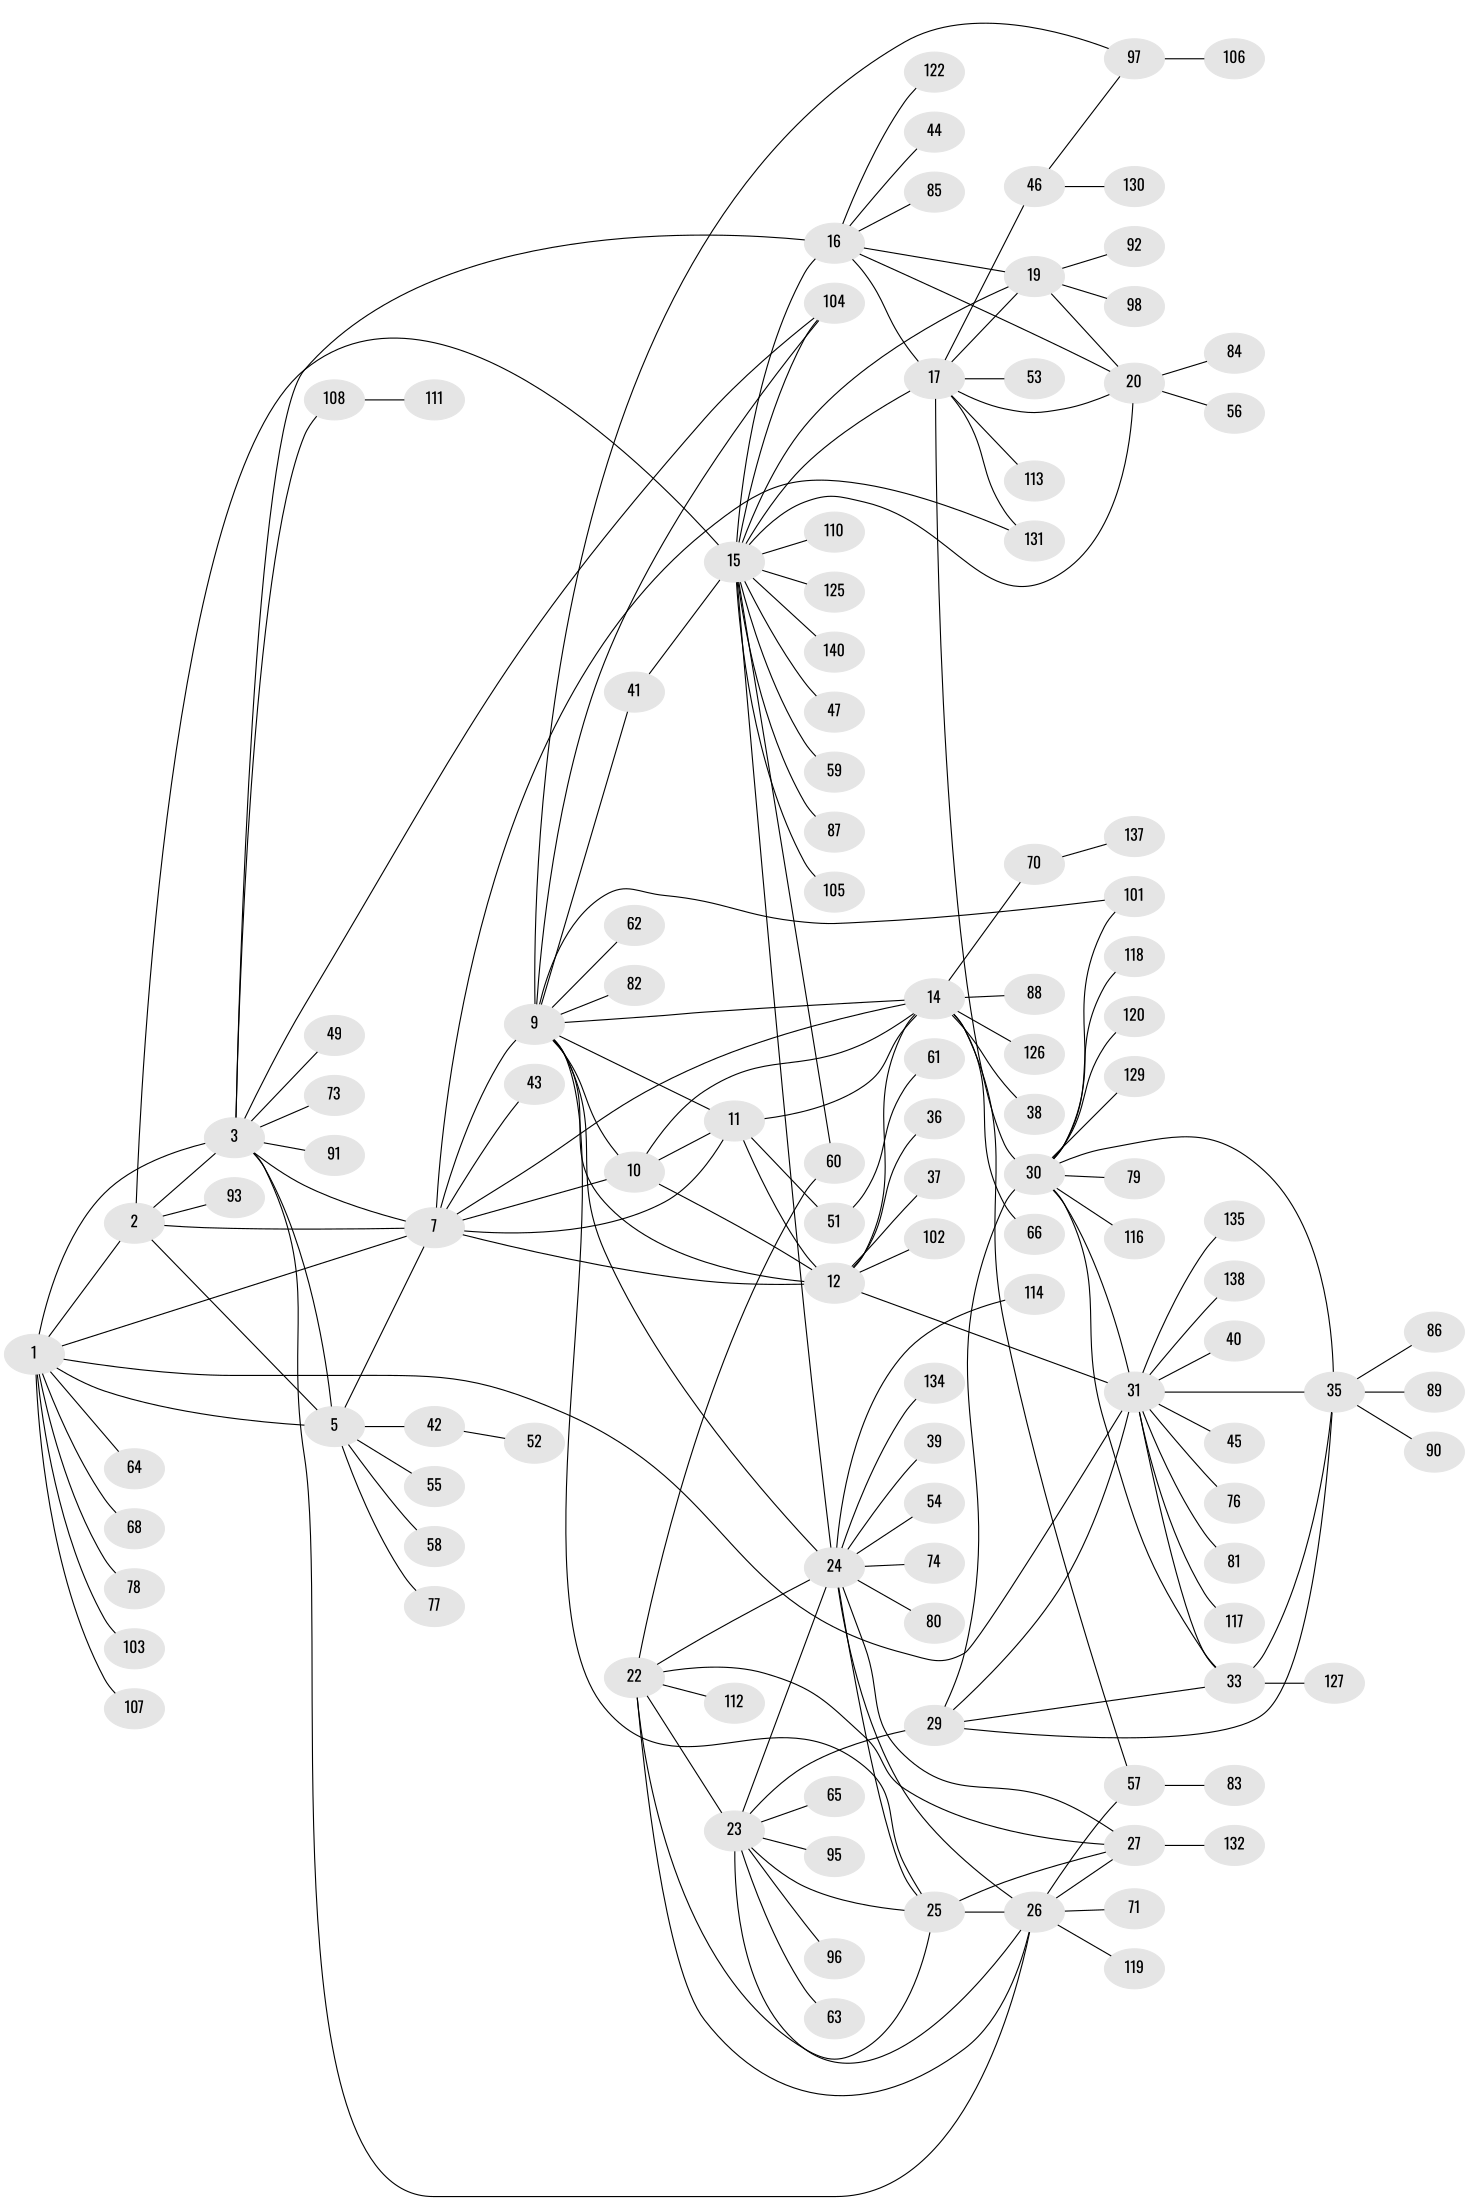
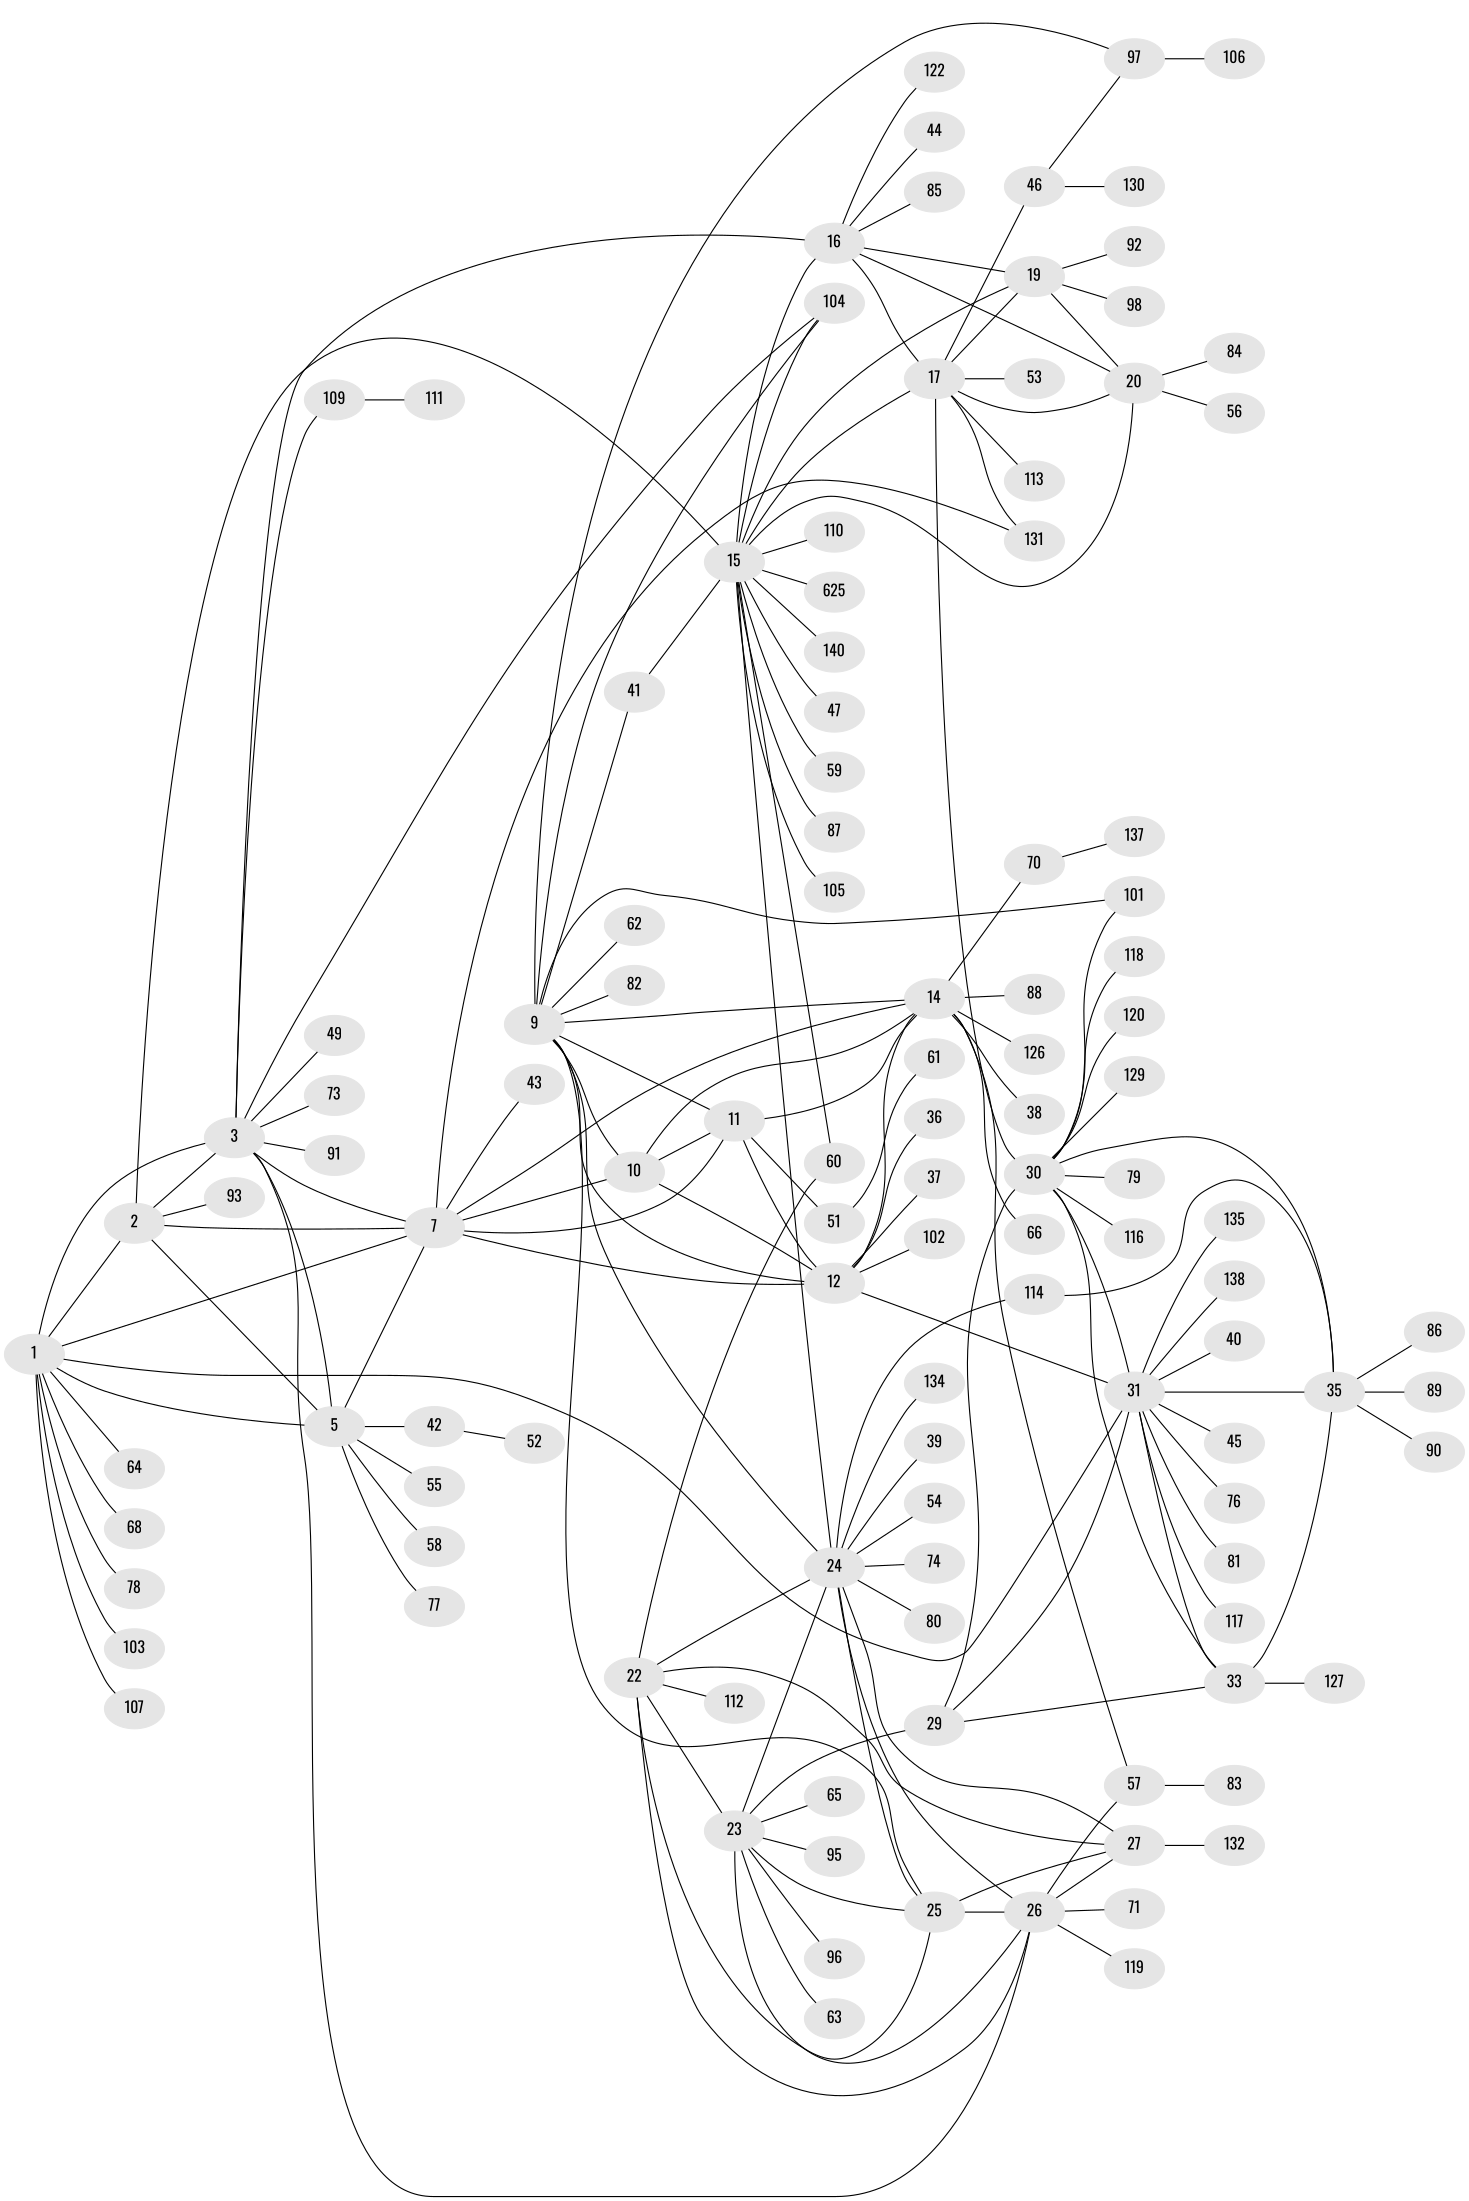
node "108": label "108" -> "109"
node "125": label "125" -> "625"
edge "9" -- "7": removed
edge "35" -- "29": now "35" -- "114"
